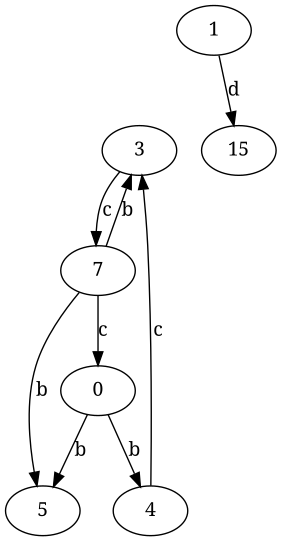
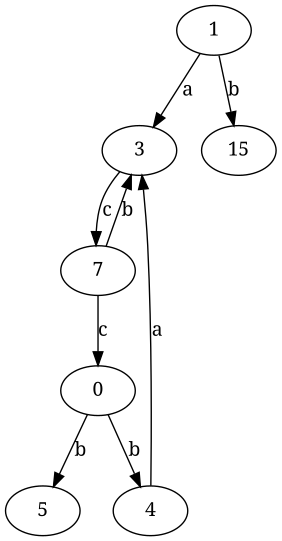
edge "1" -> "3": added, label "a"
edge "1" -> "15": label "d" -> "b"
edge "4" -> "3": label "c" -> "a"
edge "7" -> "5": removed, label "b"
